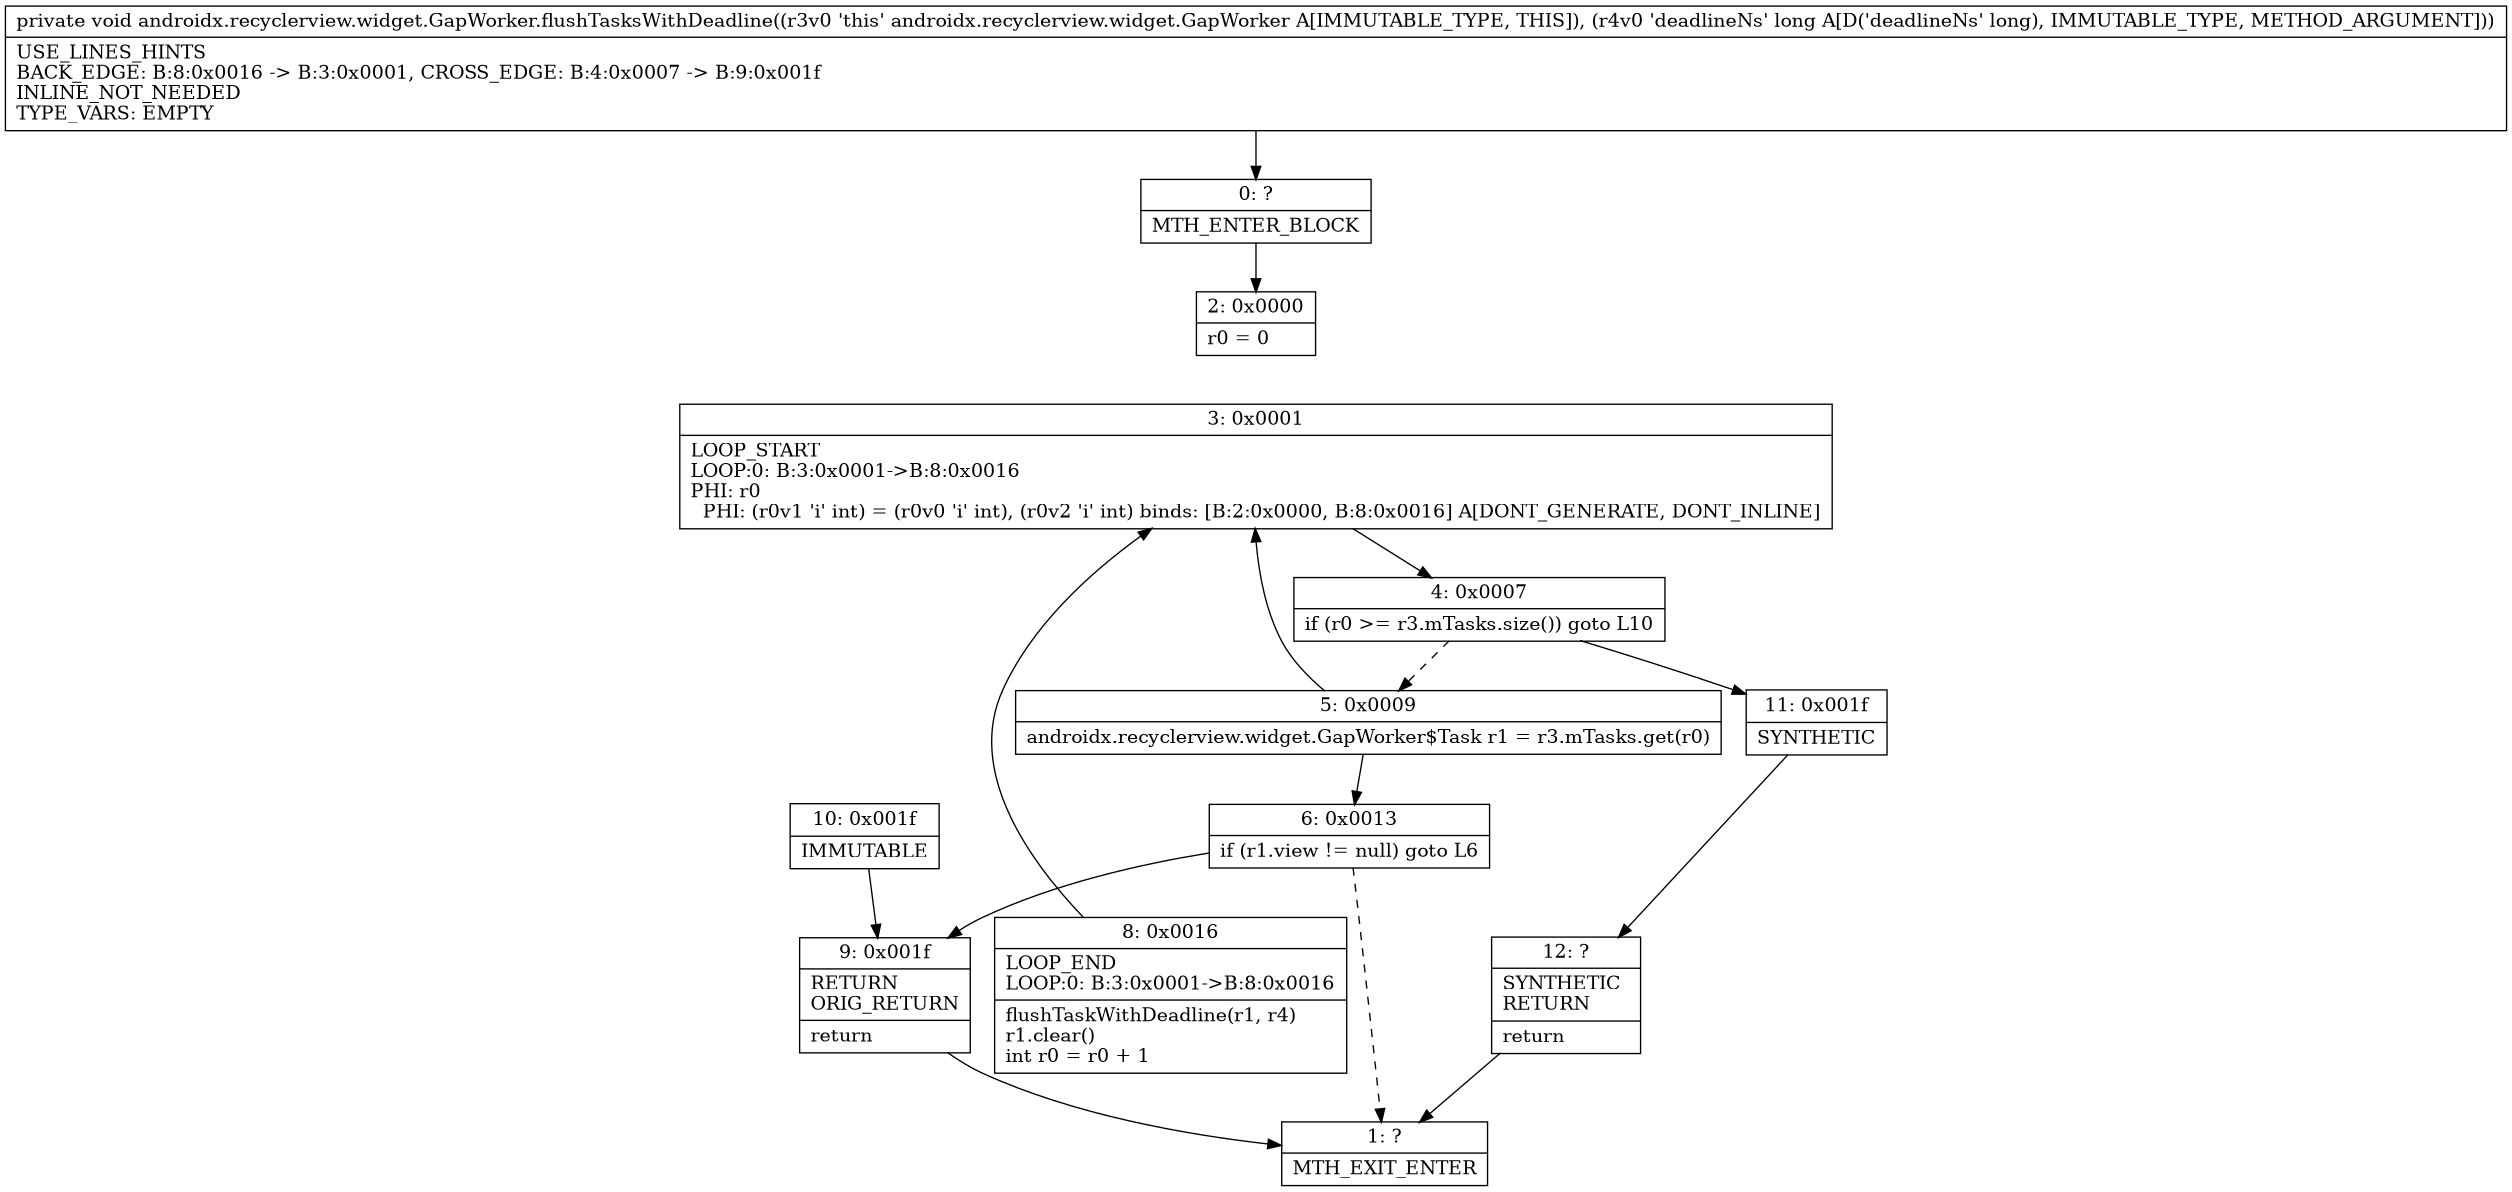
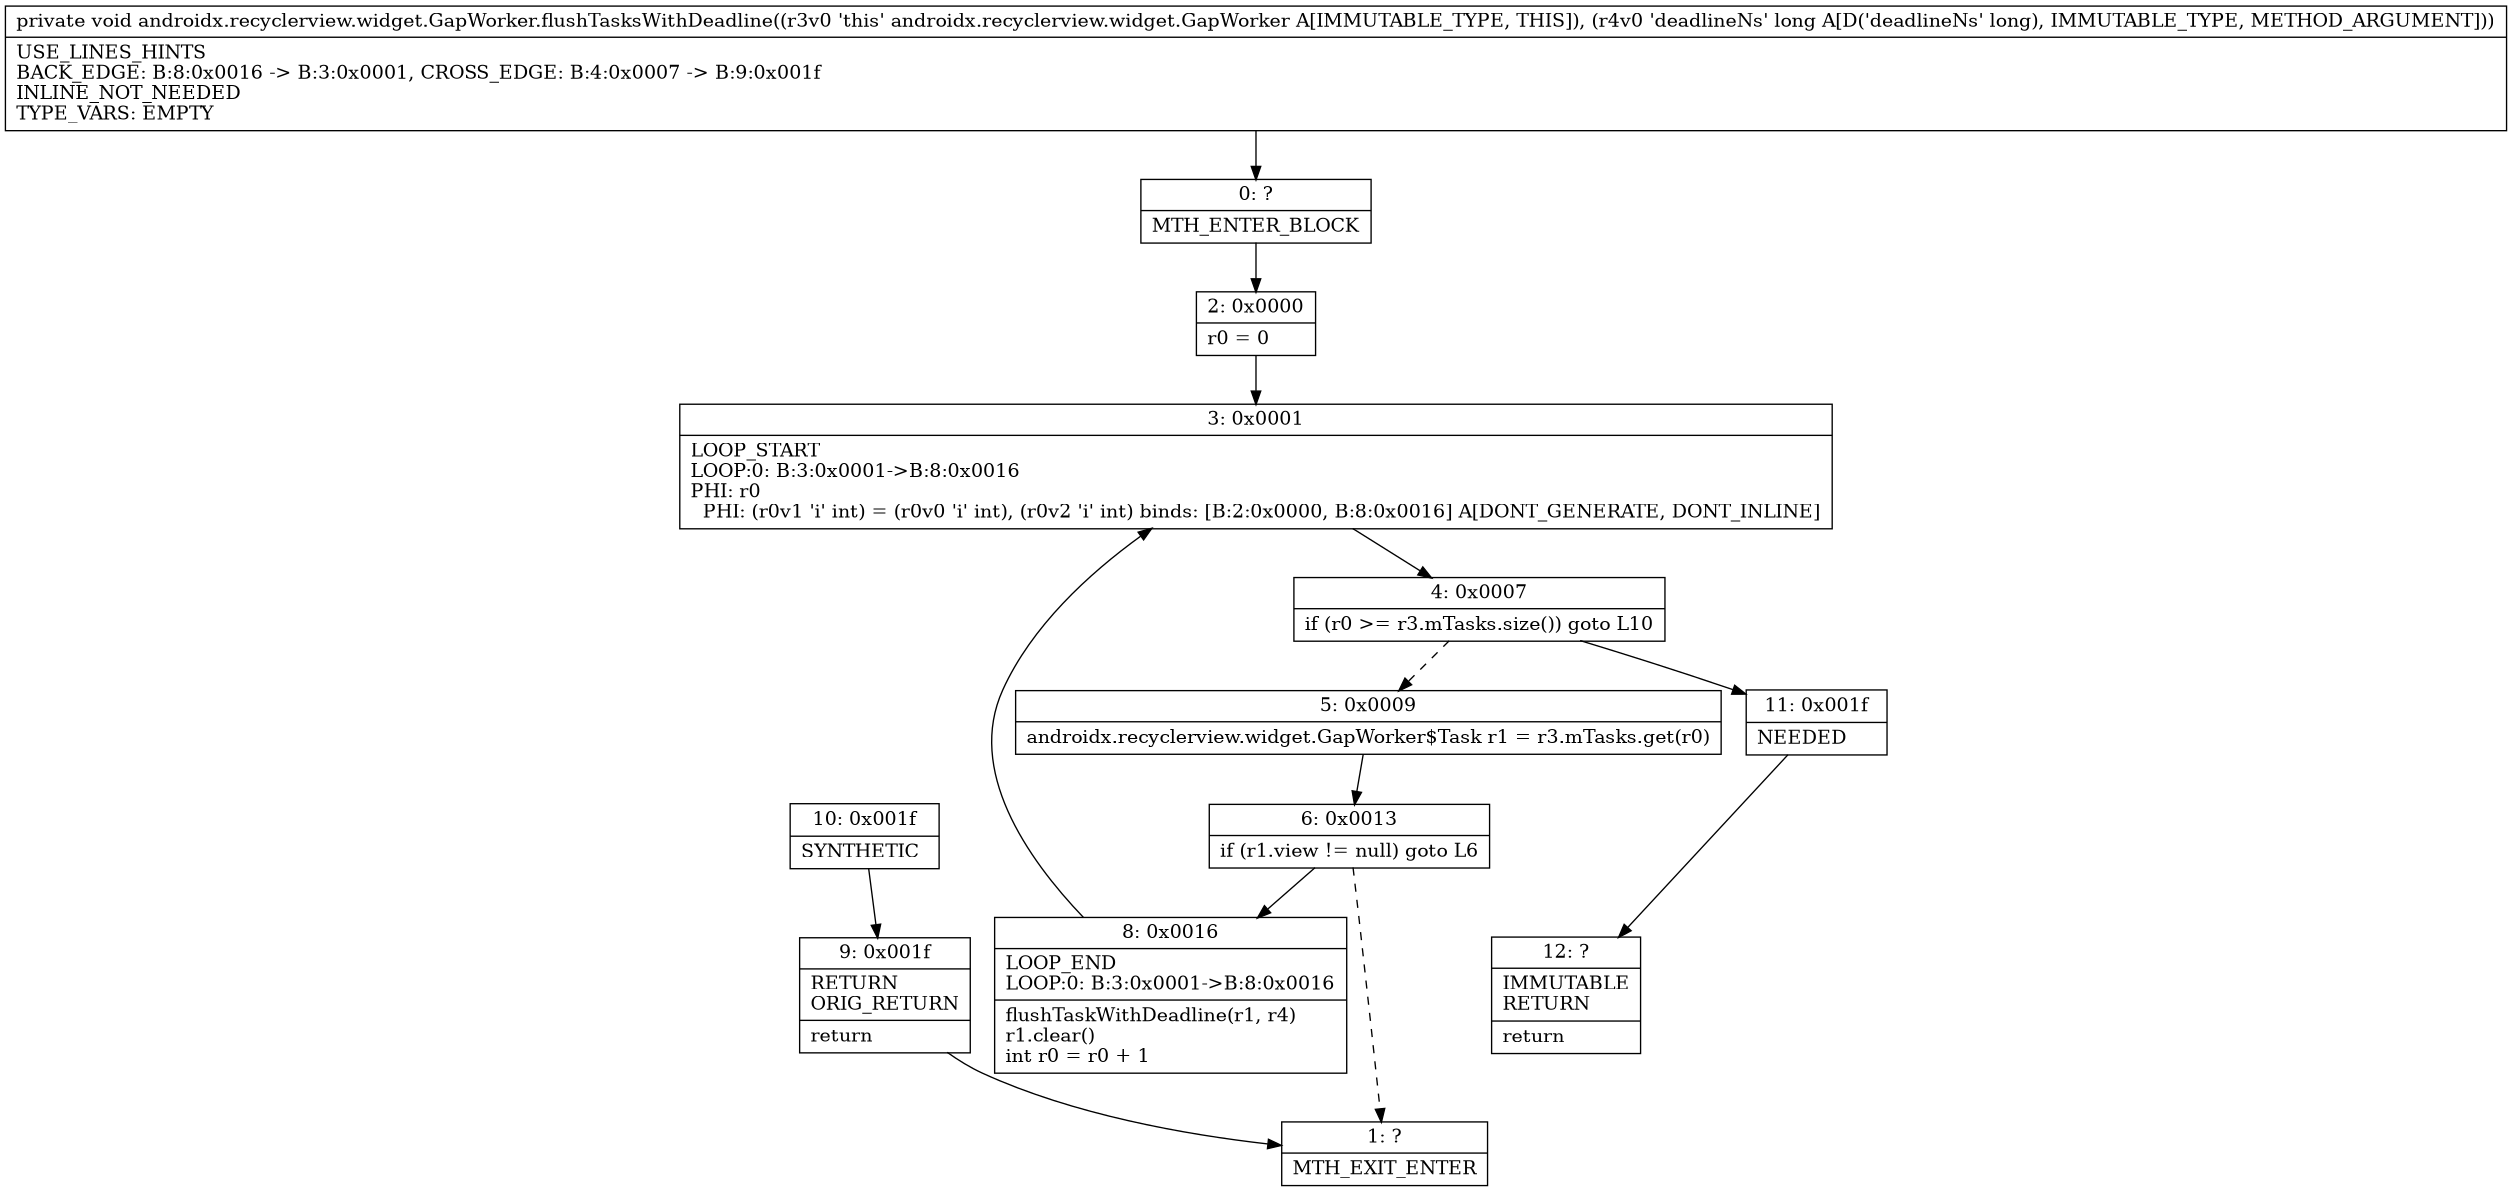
edge "5: 0x0009" -> "3: 0x0001": now "2: 0x0000" -> "3: 0x0001"
node "11: 0x001f": text "SYNTHETIC" -> "NEEDED"
node "10: 0x001f": text "IMMUTABLE" -> "SYNTHETIC"
edge "6: 0x0013" -> "9: 0x001f": now "6: 0x0013" -> "8: 0x0016"
node "12: ?": text "SYNTHETIC" -> "IMMUTABLE"
edge "12: ?" -> "1: ?": removed
